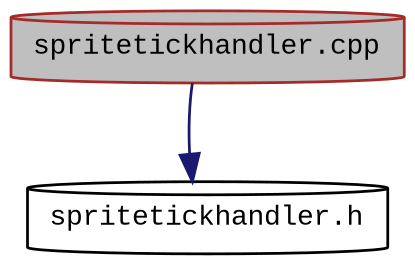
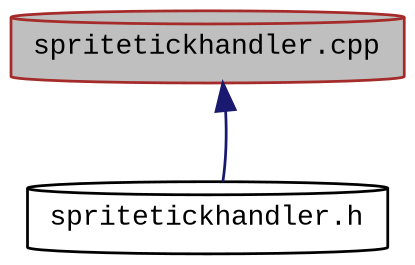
edge "spritetickhandler.cpp" -> "spritetickhandler.h": reversed
